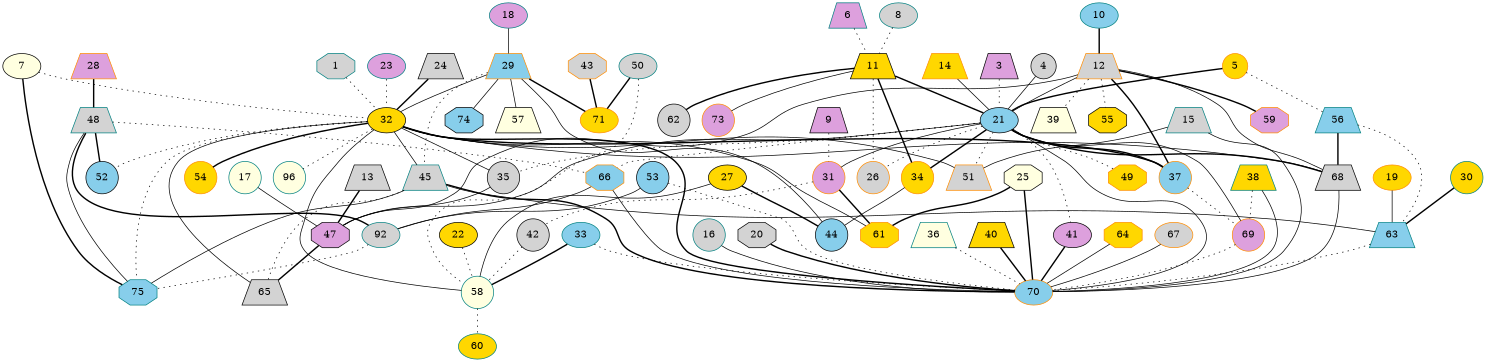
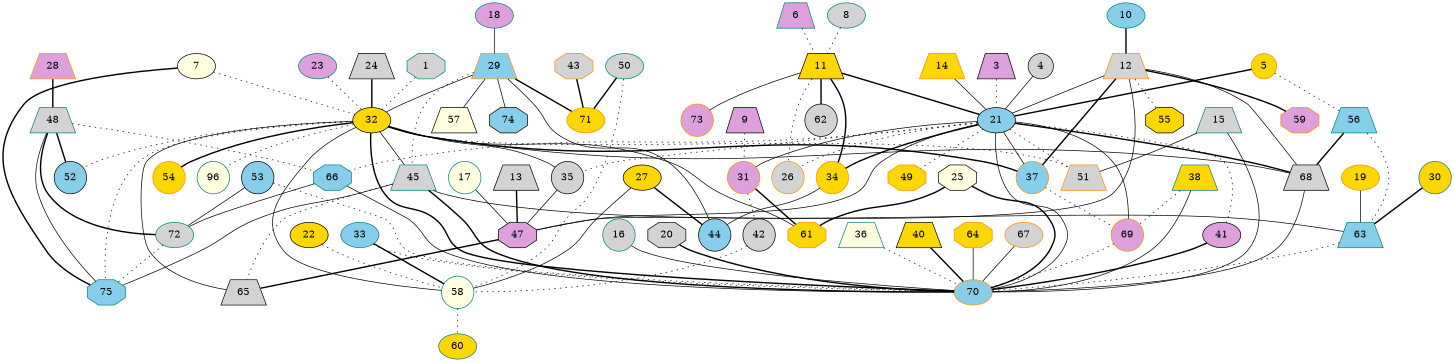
node "39": removed
edge "32" -- "51": style solid -> dotted
edge "21" -- "37": style bold -> solid
node "66": color darkorange -> teal
node "92": label "92" -> "72"
